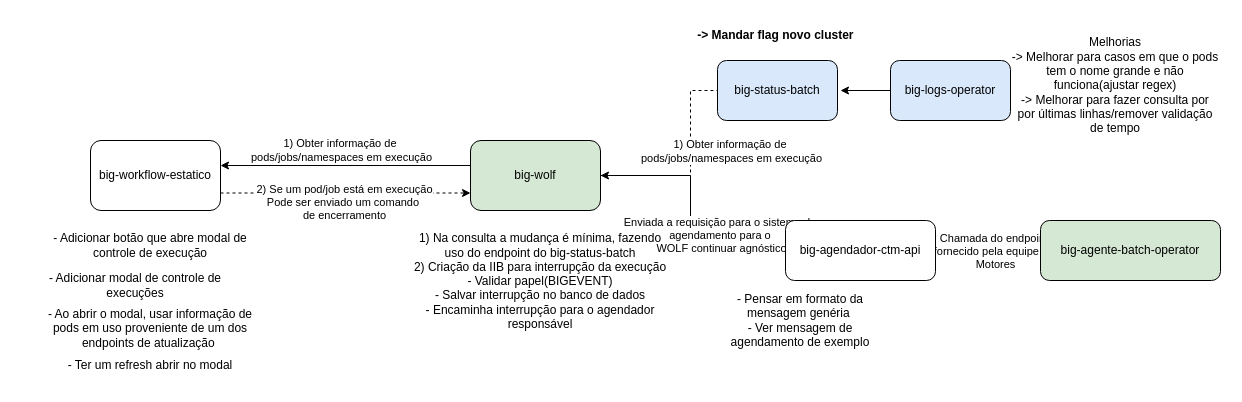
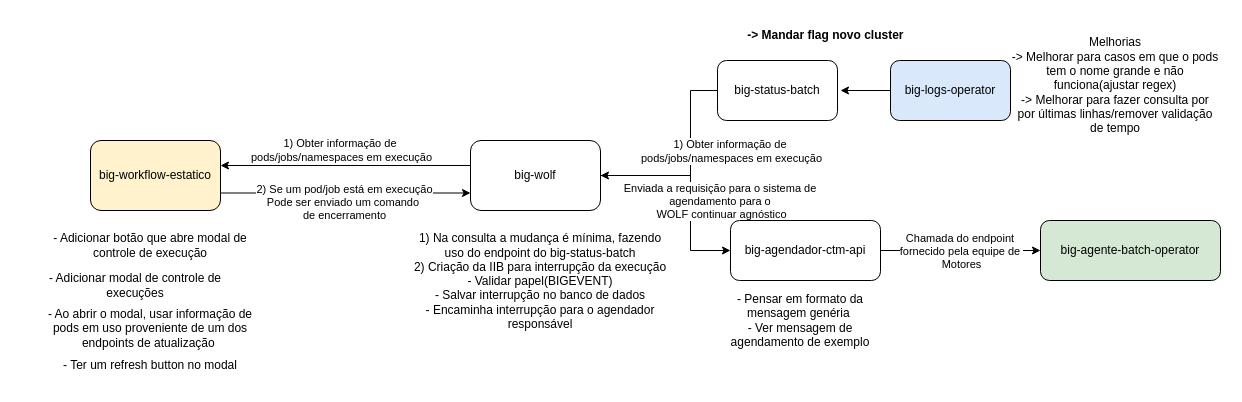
node "-> Mandar flag novo cluster": moved (778, 36) -> (828, 36)
node "big-status-batch": fillcolor #dae8fc -> #ffffff
edge "big-status-batch" -> "big-wolf": style dashed -> solid
node "big-workflow-estatico": fillcolor #ffffff -> #fff2cc
node "big-wolf": fillcolor #d5e8d4 -> #ffffff
edge "big-workflow-estatico" -> "big-wolf": style dashed -> solid
node "big-agendador-ctm-api": moved (861, 251) -> (806, 251)
node "- Ter um refresh abrir no modal": label "- Ter um refresh abrir no modal" -> "- Ter um refresh button no modal"
